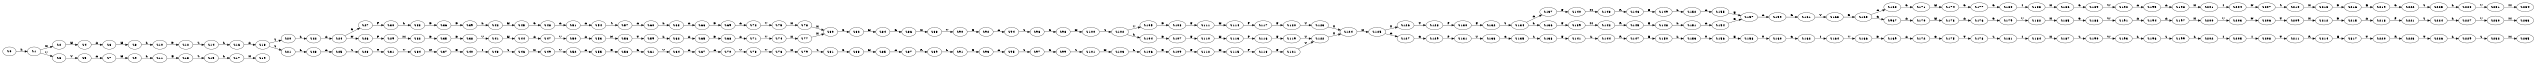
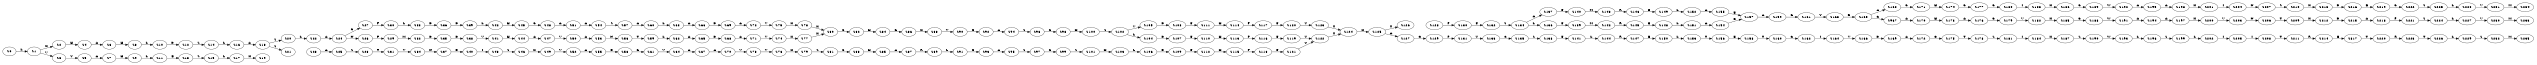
edge "S126" -> "S128": removed, label "T"
edge "S21" -> "S23": removed, label "L"
